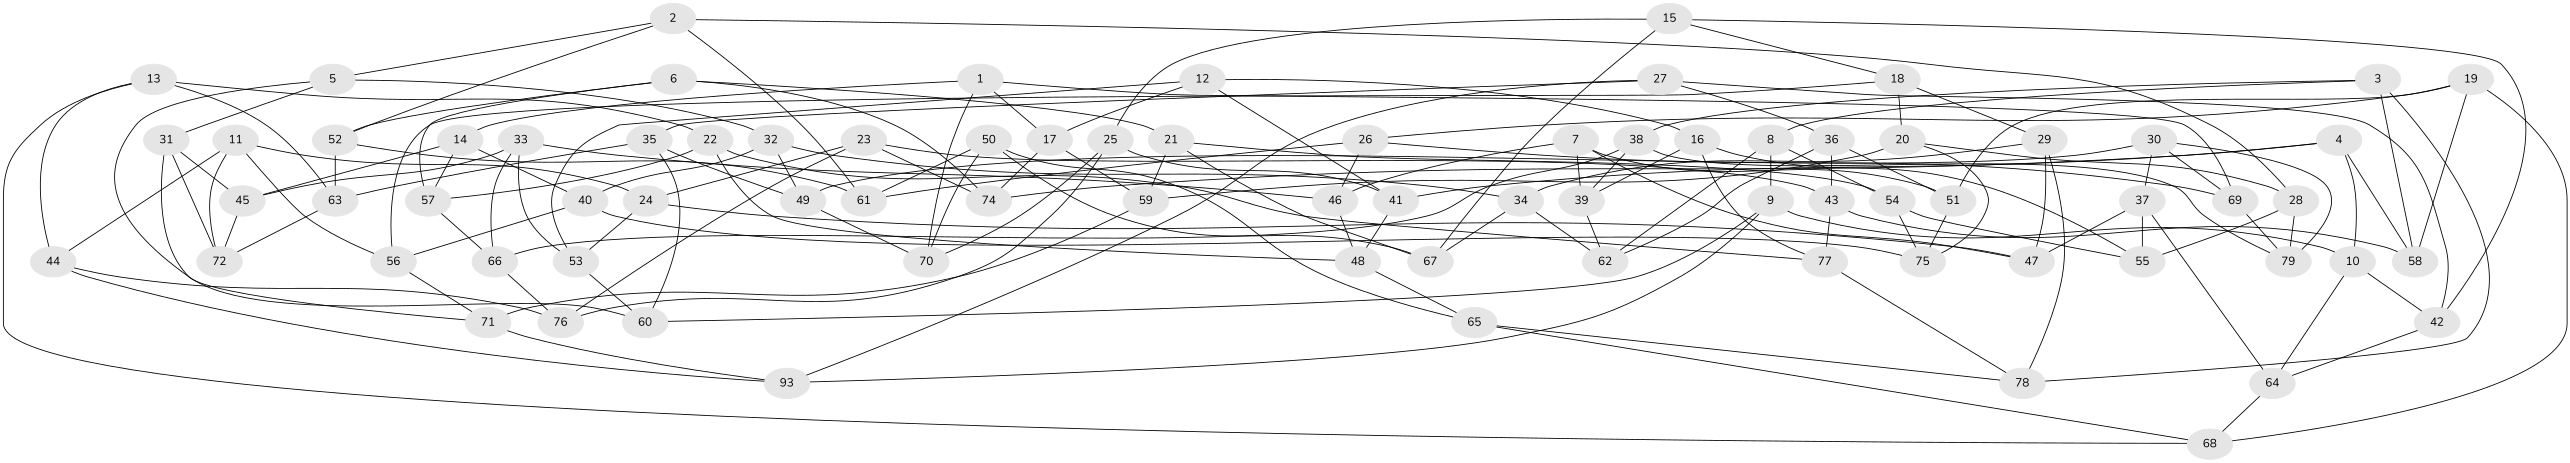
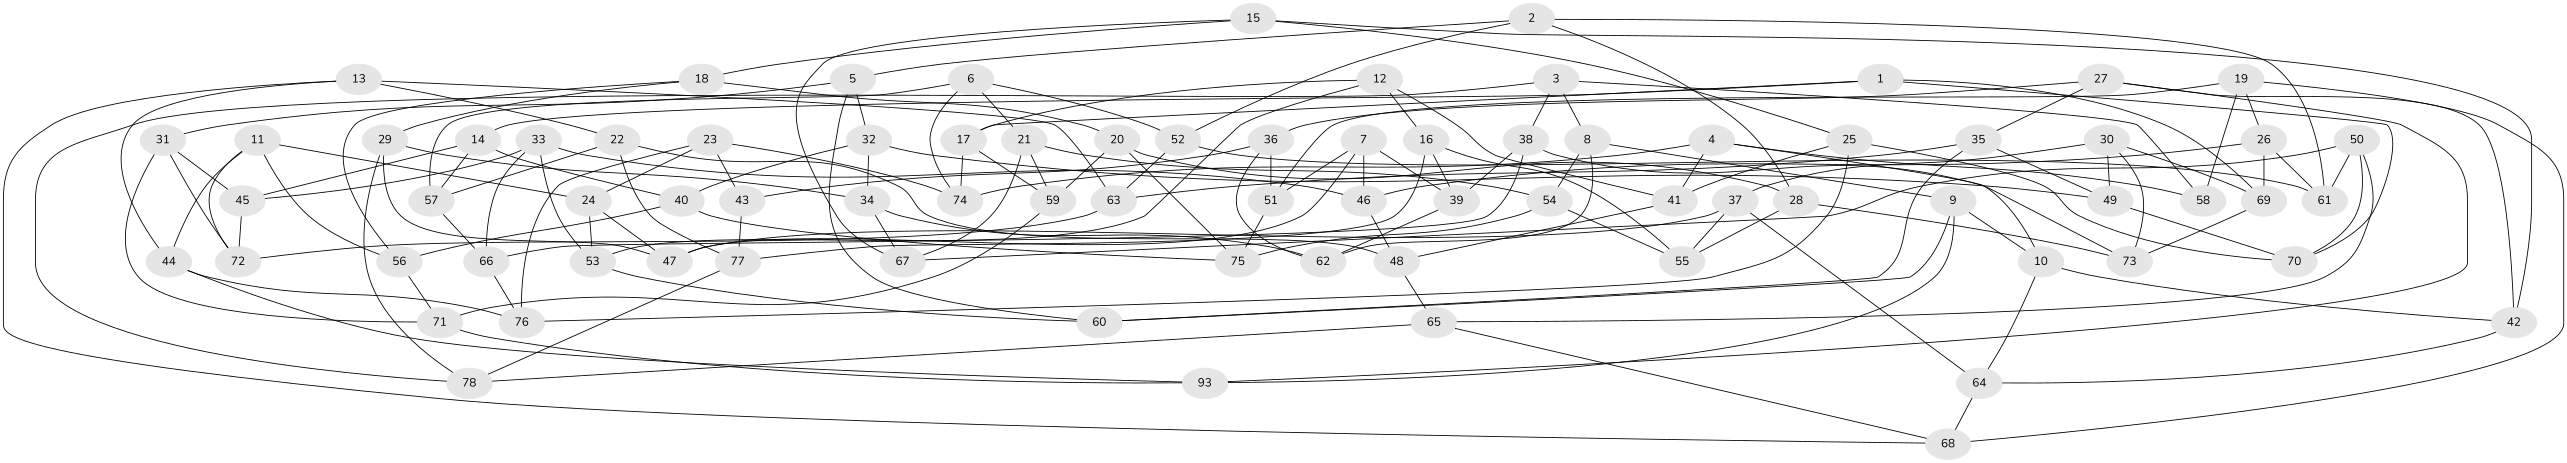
edge "43" -- "58": removed
node "79": label "79" -> "73"
